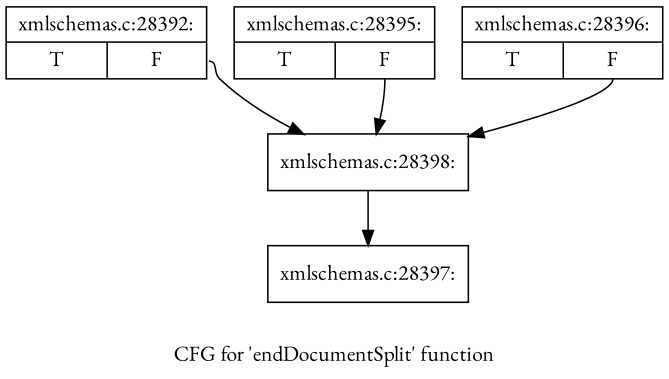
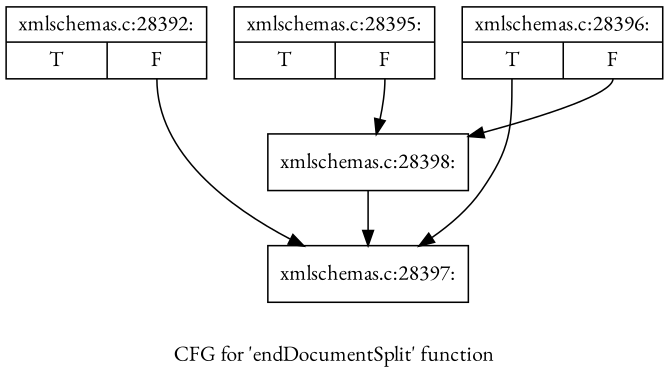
edge "xmlschemas.c:28392:" -> "xmlschemas.c:28398:": now "xmlschemas.c:28392:" -> "xmlschemas.c:28397:"
edge "xmlschemas.c:28396:" -> "xmlschemas.c:28397:": added
